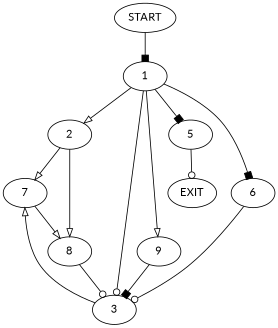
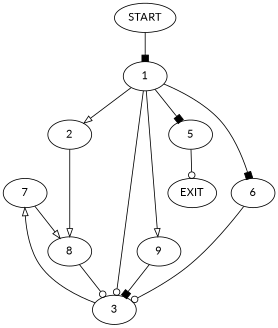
edge "2" -> "7": removed
